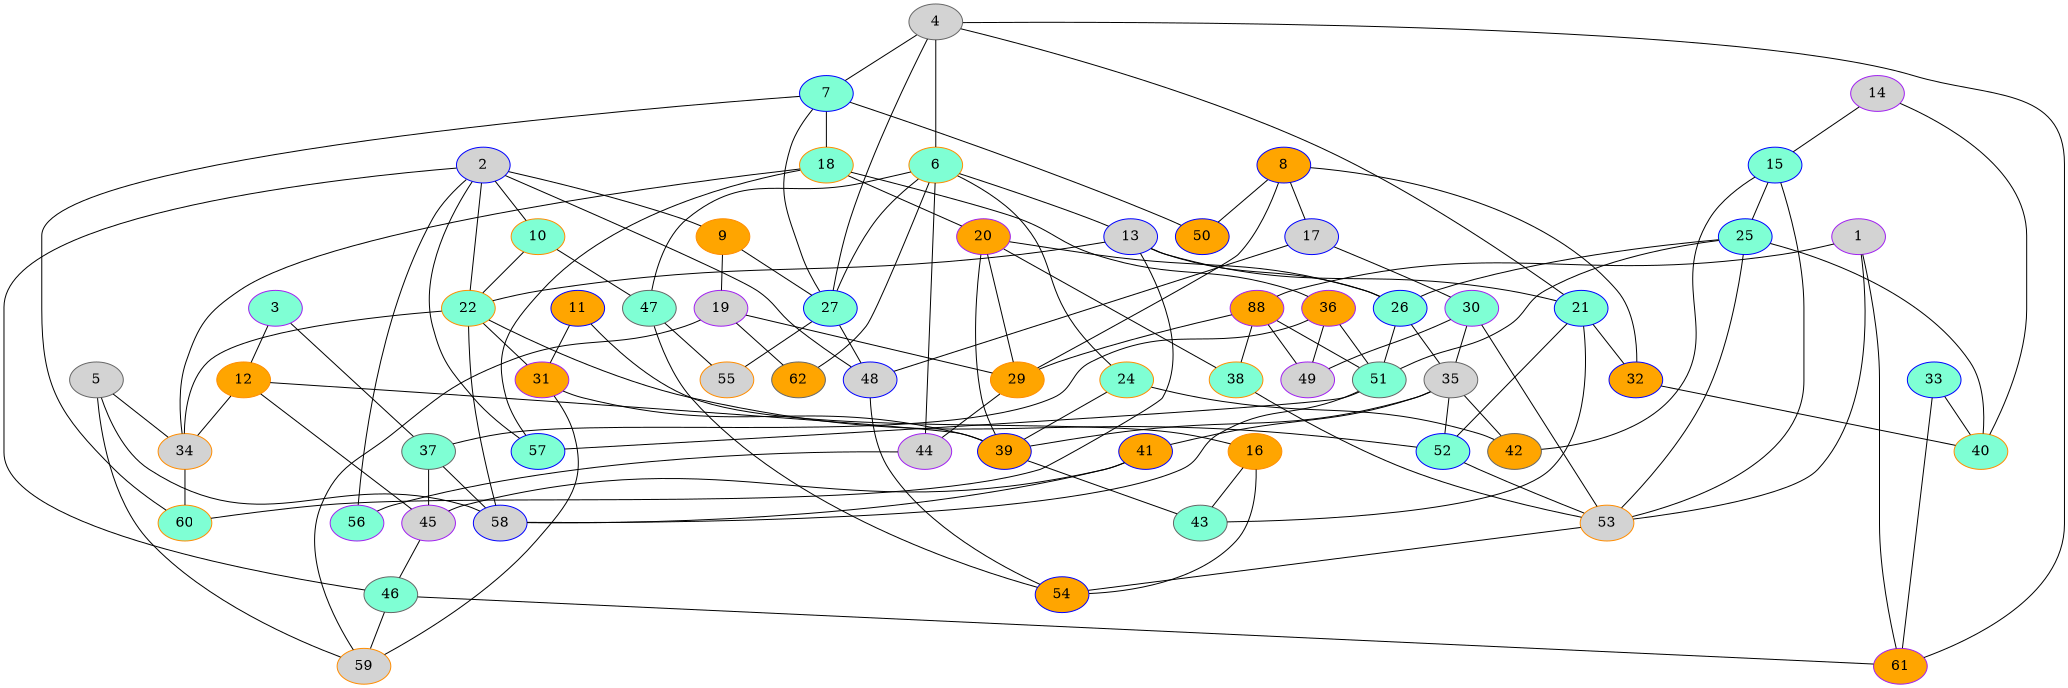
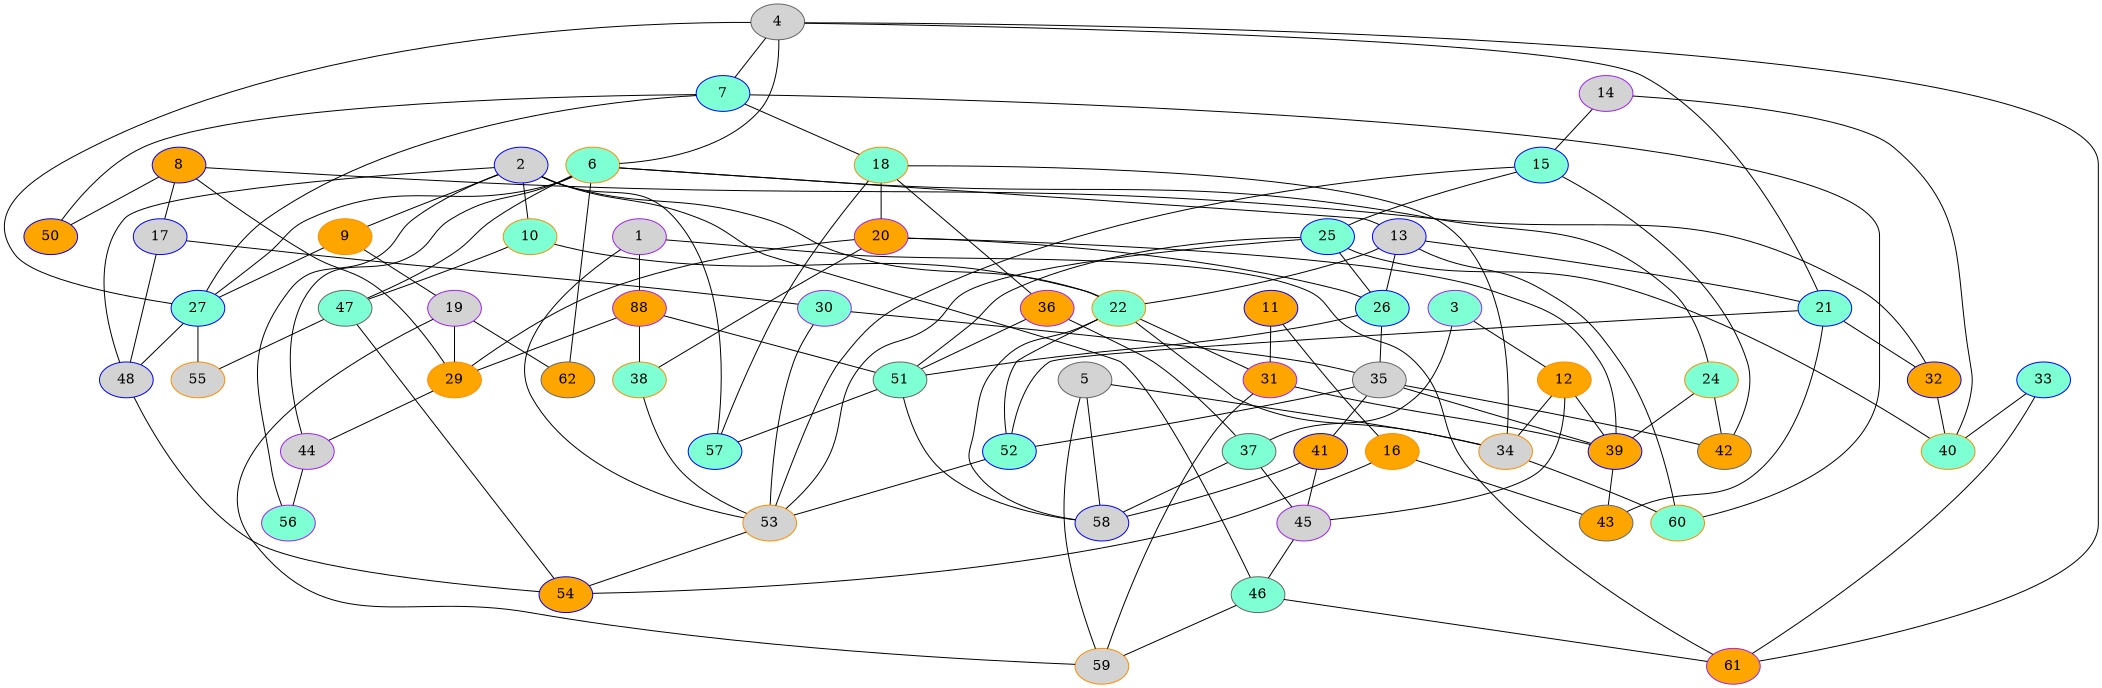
node "49": removed
node "43": fillcolor aquamarine -> orange
